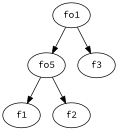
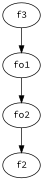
edge "fo1" -> "f3": reversed
node "fo5": label "fo5" -> "fo2"
node "f1": removed
